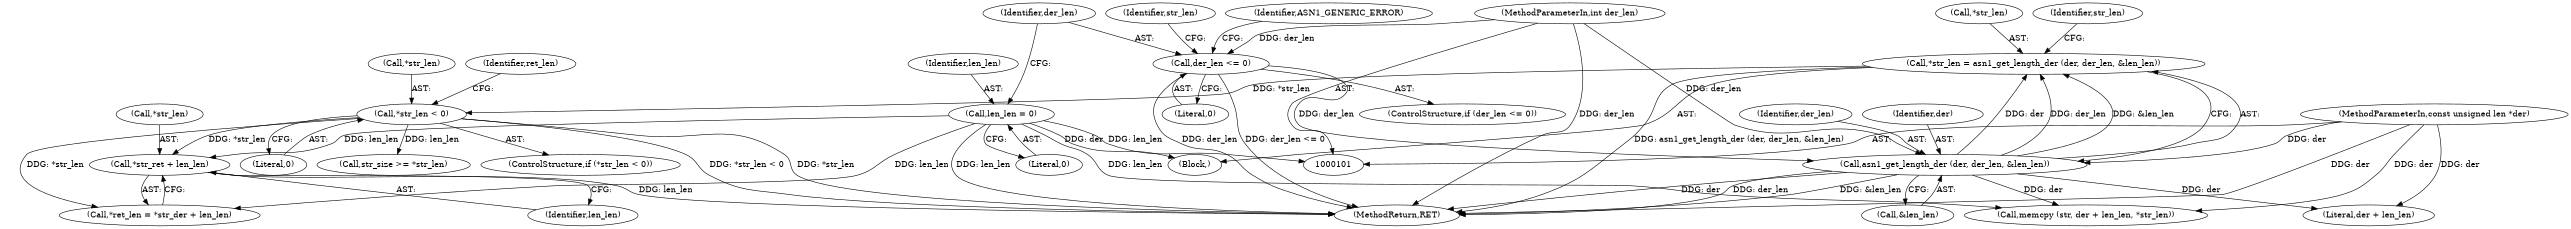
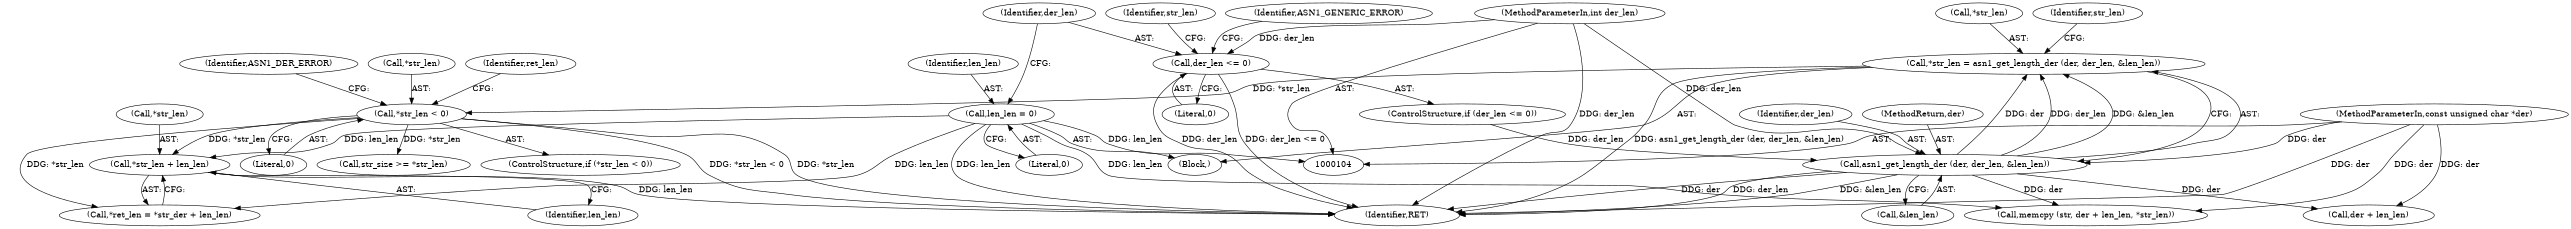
node "(Identifier,ASN1_DER_ERROR)": added
node "(Identifier,der)": label "(Identifier,der)" -> "(MethodReturn,der)"
node "(MethodParameterIn,const unsigned len *der)": label "(MethodParameterIn,const unsigned len *der)" -> "(MethodParameterIn,const unsigned char *der)"
edge "(Call,*str_len < 0)" -> "(Call,str_size >= *str_len)": label "DDG: len_len" -> "DDG: *str_len"
edge "(Call,len_len = 0)" -> "(Block,)": label "DDG: der" -> "AST: "
edge "(Call,der_len <= 0)" -> "(Call,asn1_get_length_der (der, der_len, &len_len))": now "(ControlStructure,if (der_len <= 0))" -> "(Call,asn1_get_length_der (der, der_len, &len_len))"
node "(Call,*str_ret + len_len)": label "(Call,*str_ret + len_len)" -> "(Call,*str_len + len_len)"
node "1000101": label "1000101" -> "1000104"
node "(MethodReturn,RET)": label "(MethodReturn,RET)" -> "(Identifier,RET)"
node "(Literal,der + len_len)": label "(Literal,der + len_len)" -> "(Call,der + len_len)"
